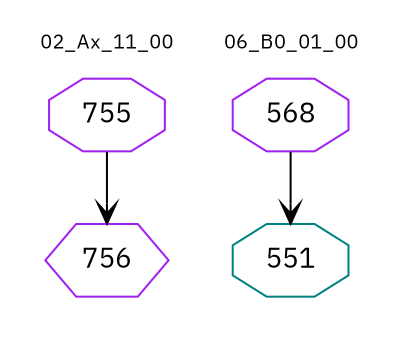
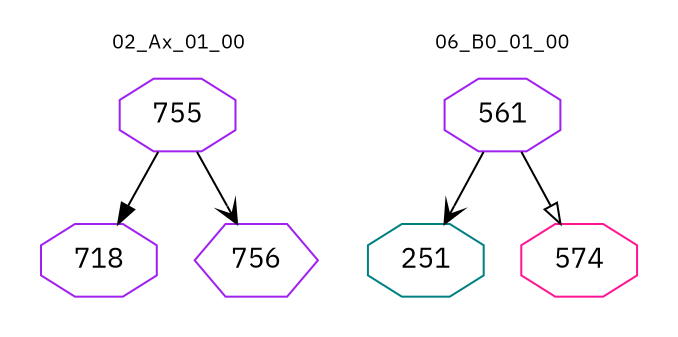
cluster "02_Ax_11_00": label "02_Ax_11_00" -> "02_Ax_01_00"
node "568": label "568" -> "561"
node "718": added
node "551": label "551" -> "251"
node "574": added
